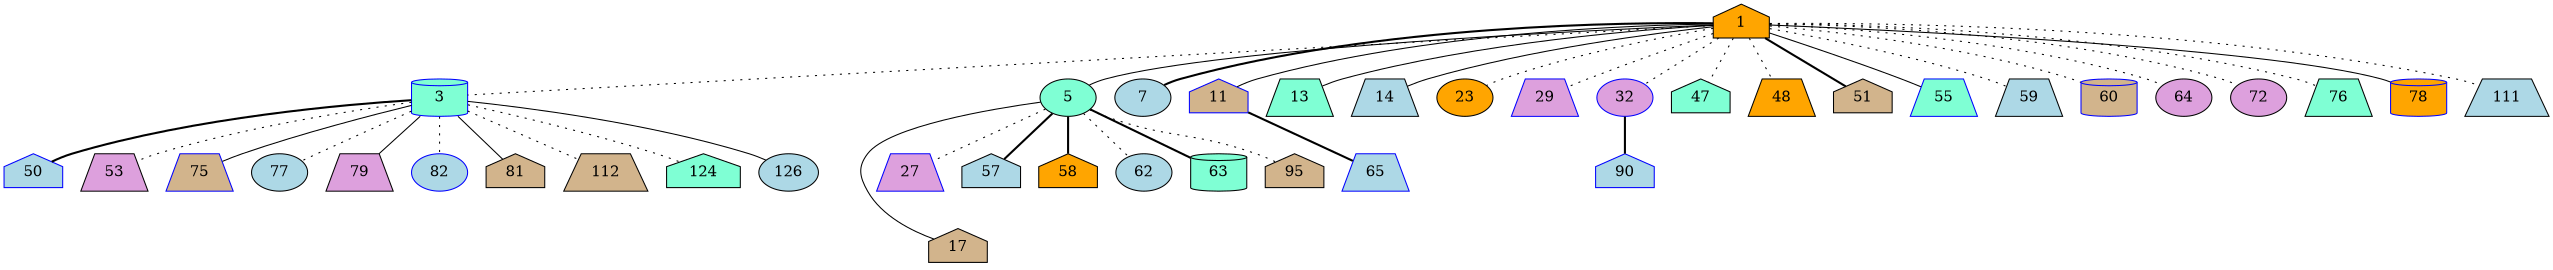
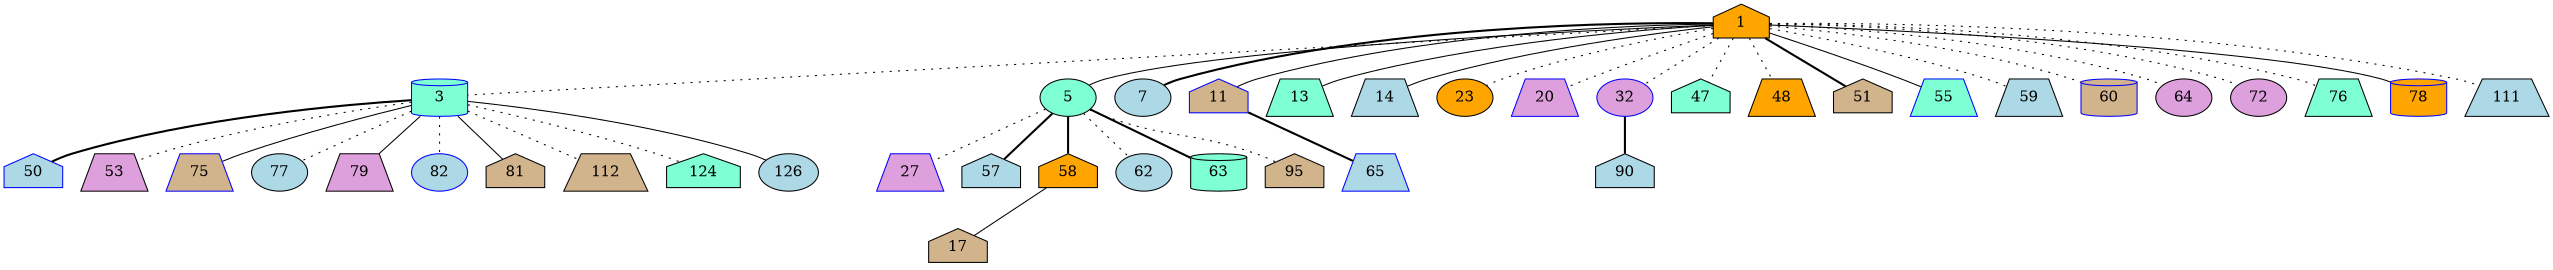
node "29": label "29" -> "20"
edge "5" -- "17": now "58" -- "17"
node "90": color blue -> black
